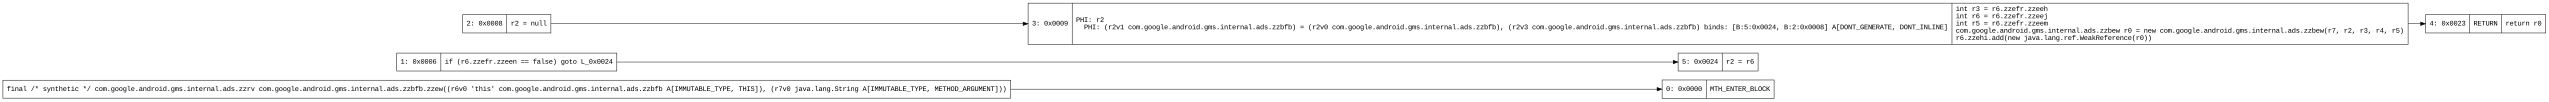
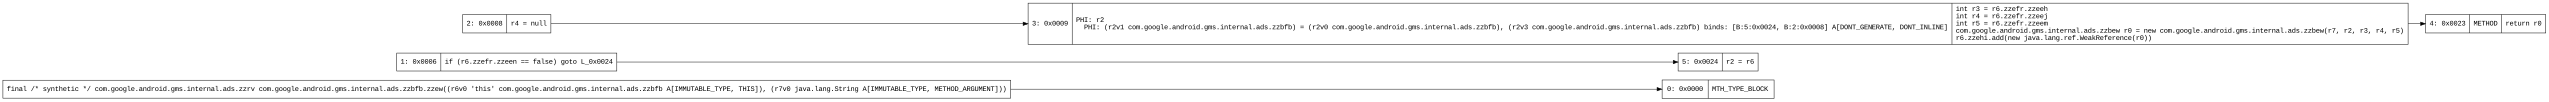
node "3: 0x0009": text "int r6 = r6.zzefr.zzeej" -> "int r4 = r6.zzefr.zzeej"
node "2: 0x0008": text "r2 = null" -> "r4 = null"
node "4: 0x0023": text "RETURN" -> "METHOD"
node "0: 0x0000": text "MTH_ENTER_BLOCK" -> "MTH_TYPE_BLOCK"
